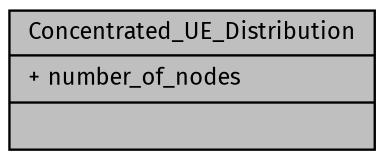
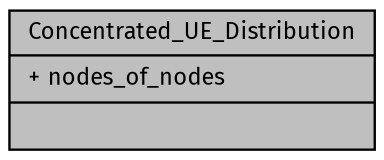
node "Concentrated_UE_Distribution": text "+ number_of_nodes" -> "+ nodes_of_nodes"
